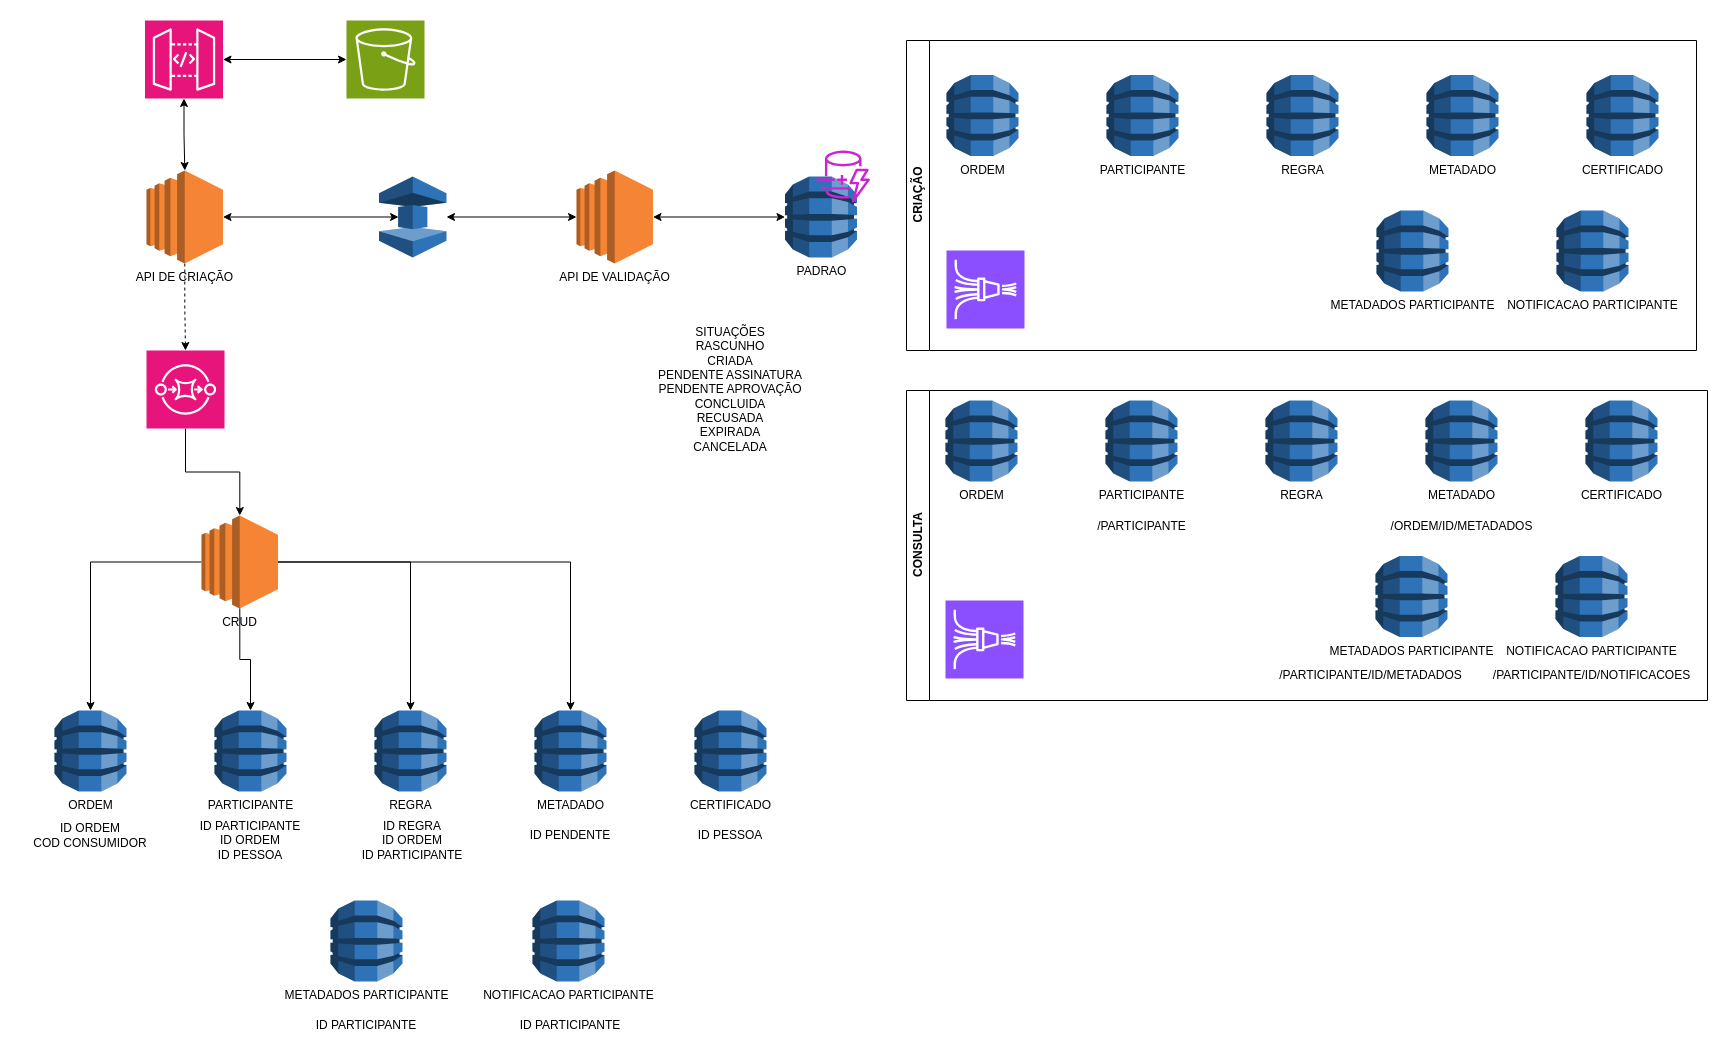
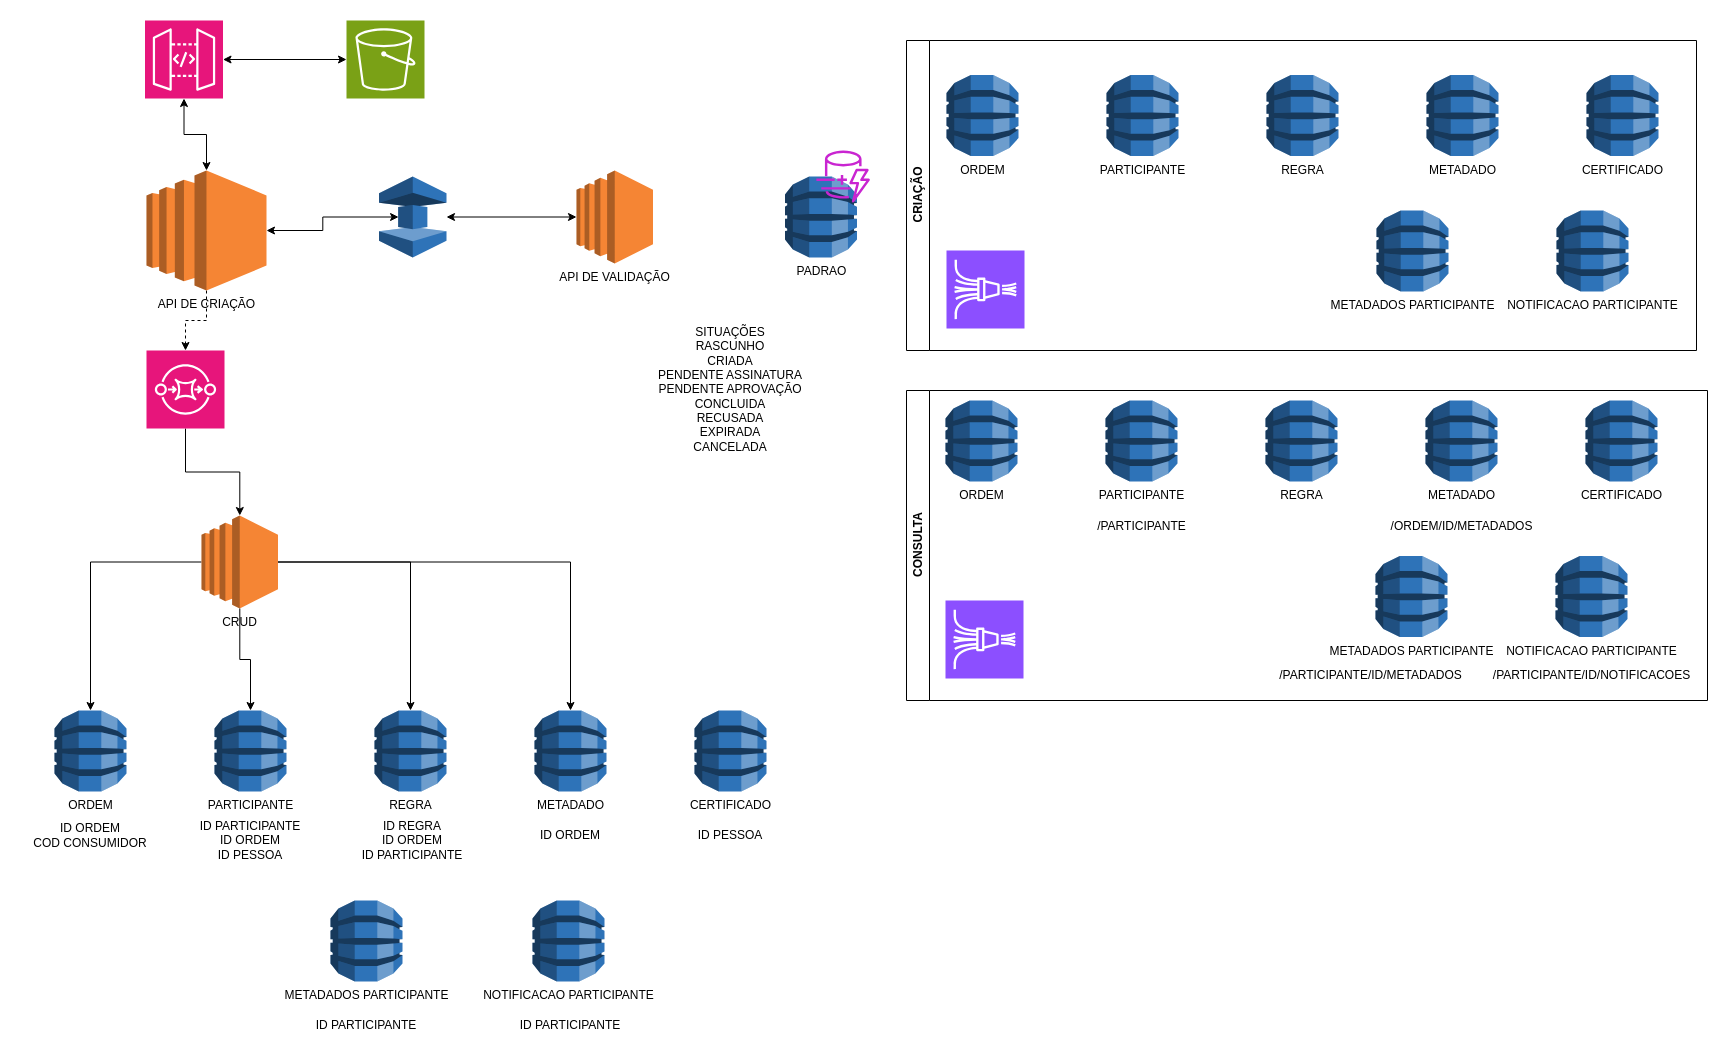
node "API DE CRIAÇÃO": size 77x93 -> 120x120
edge "API DE VALIDAÇÃO" -- "PADRAO": removed
node "ID PENDENTE": label "ID PENDENTE" -> "ID ORDEM"
